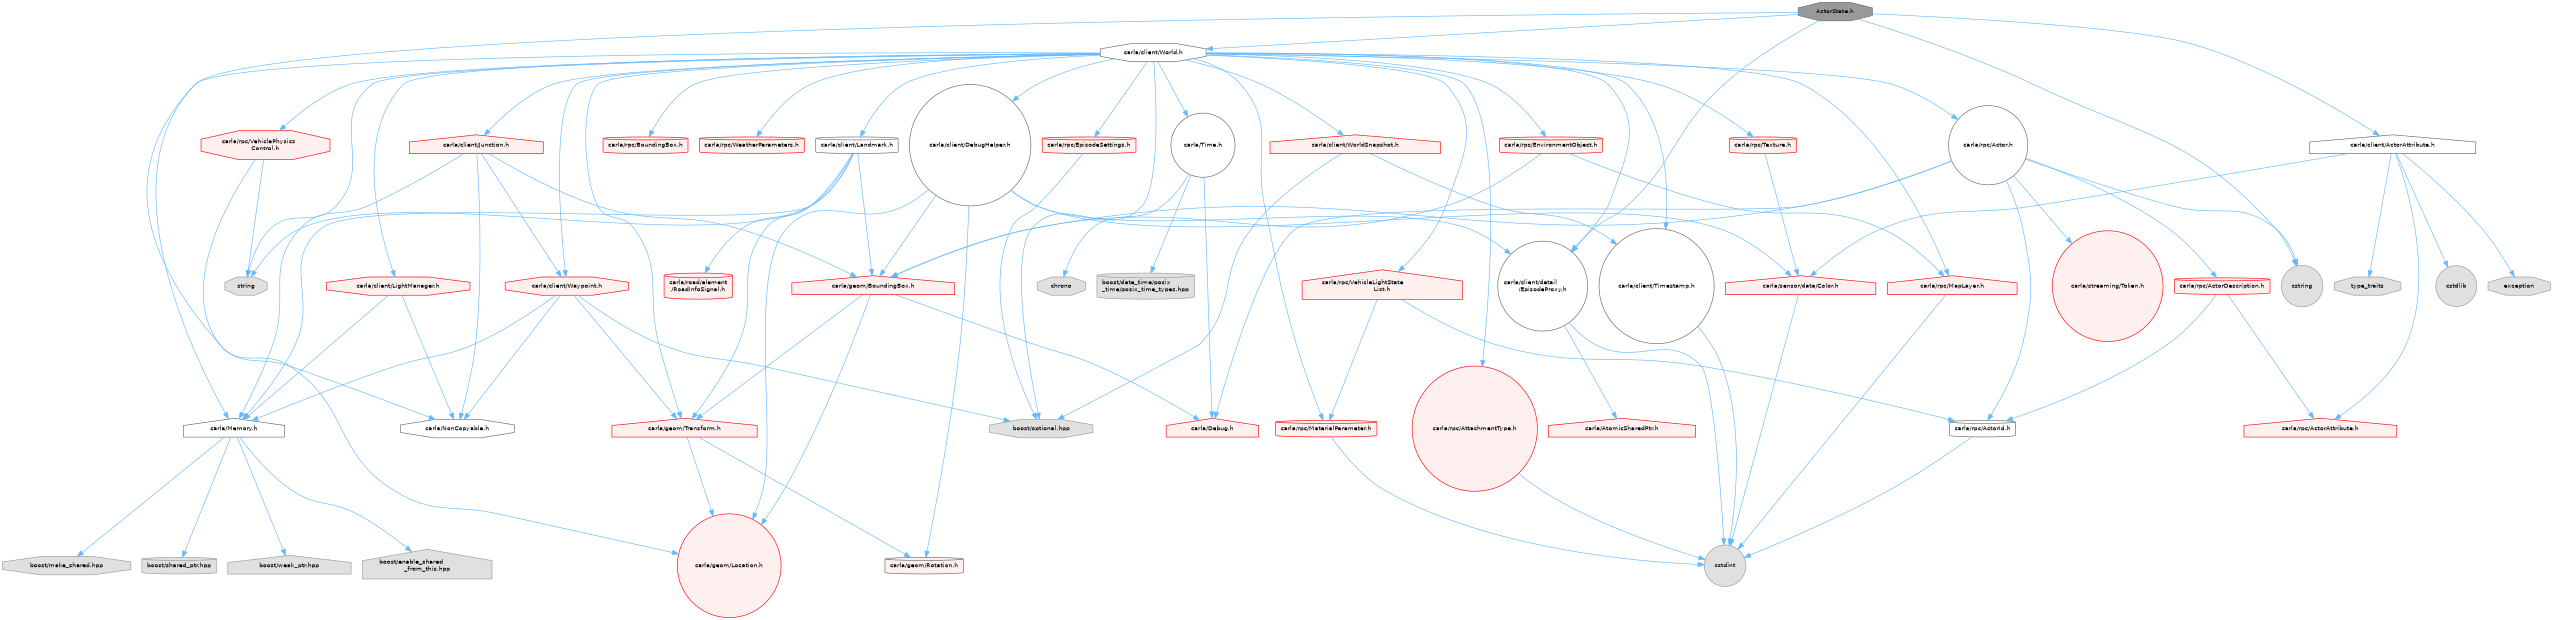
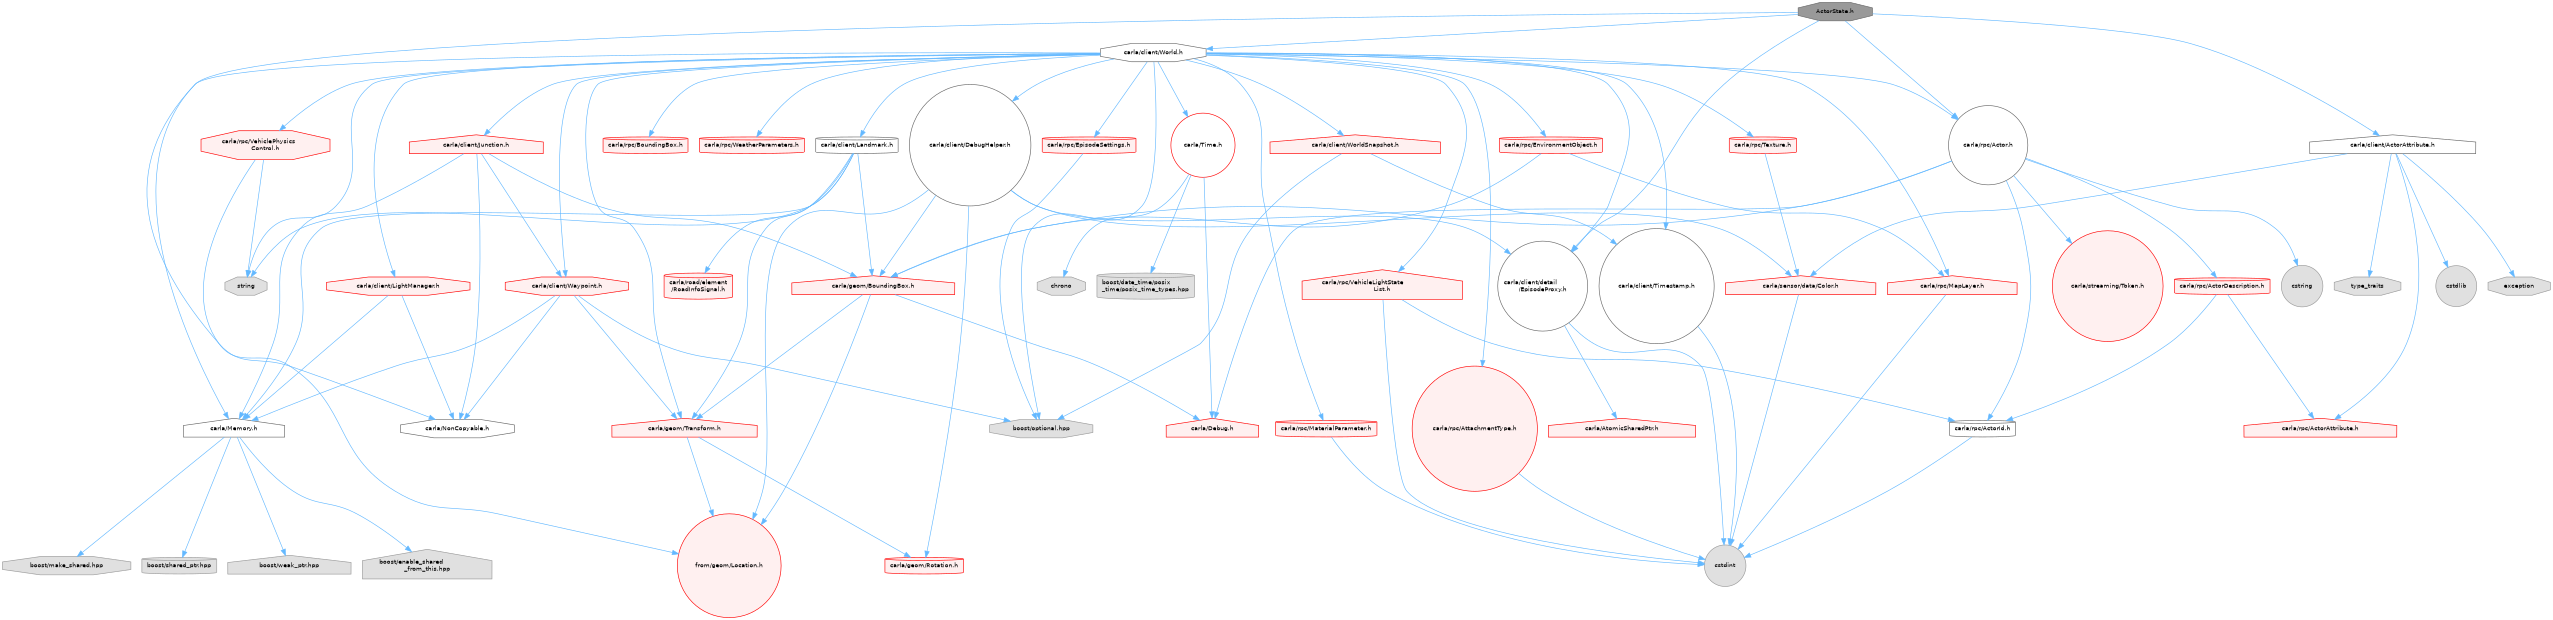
edge "ActorState.h" -> "cstring": now "ActorState.h" -> "carla/rpc/Actor.h"
node "carla/Time.h": color grey40 -> red
edge "carla/rpc/VehicleLightState List.h" -> "carla/rpc/MaterialParameter.h": now "carla/rpc/VehicleLightState List.h" -> "cstdint"
node "carla/geom/Location.h": label "carla/geom/Location.h" -> "from/geom/Location.h"
node "carla/geom/Rotation.h": color grey40 -> red
